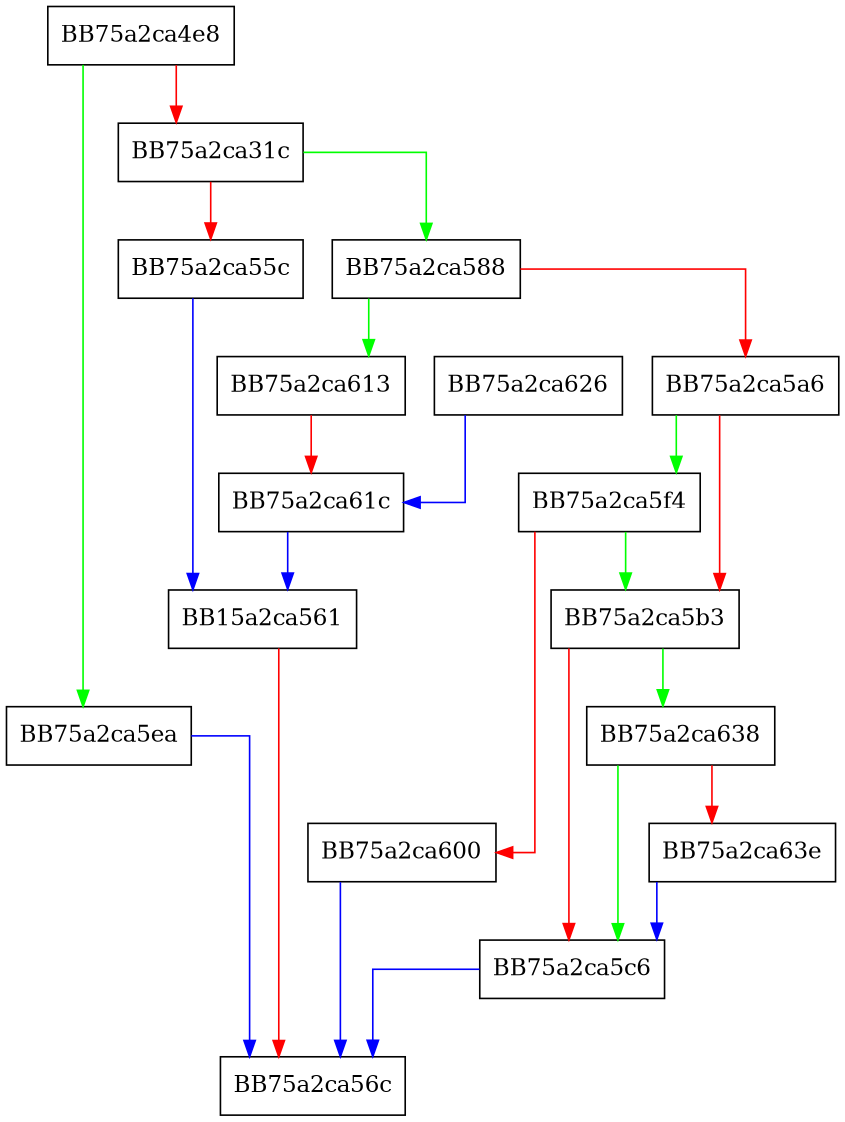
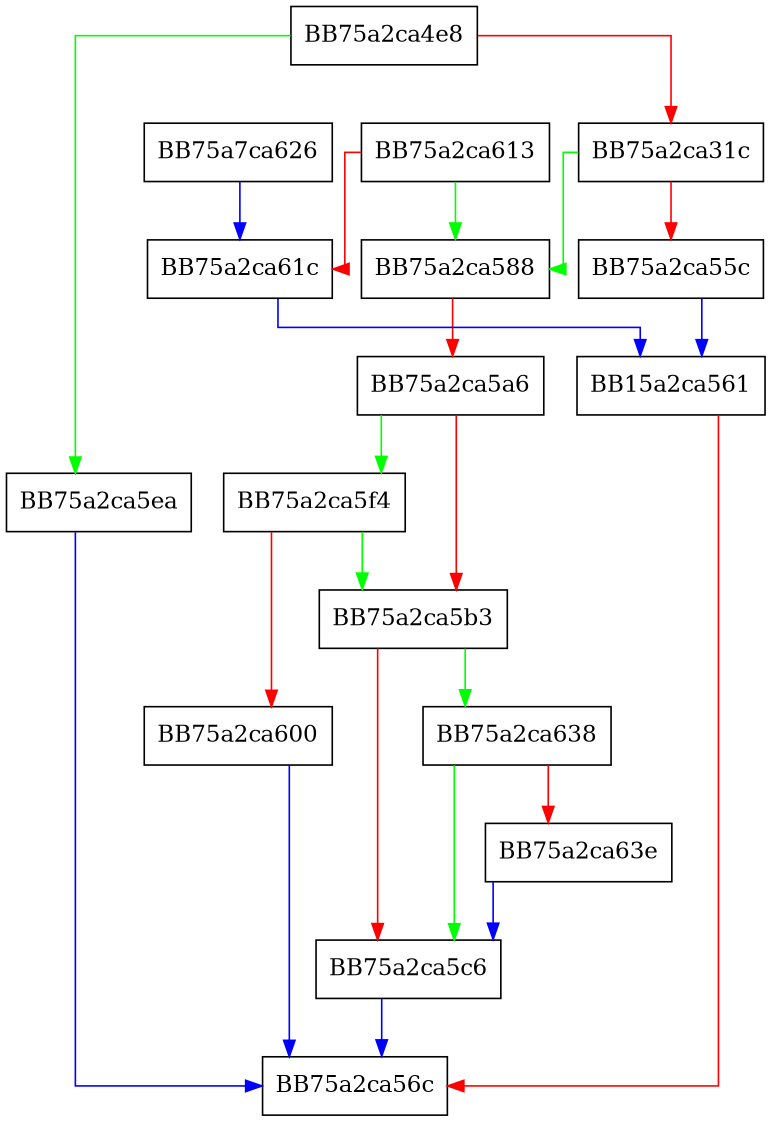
edge "BB75a2ca588" -> "BB75a2ca613": reversed
node "BB75a2ca626": label "BB75a2ca626" -> "BB75a7ca626"
